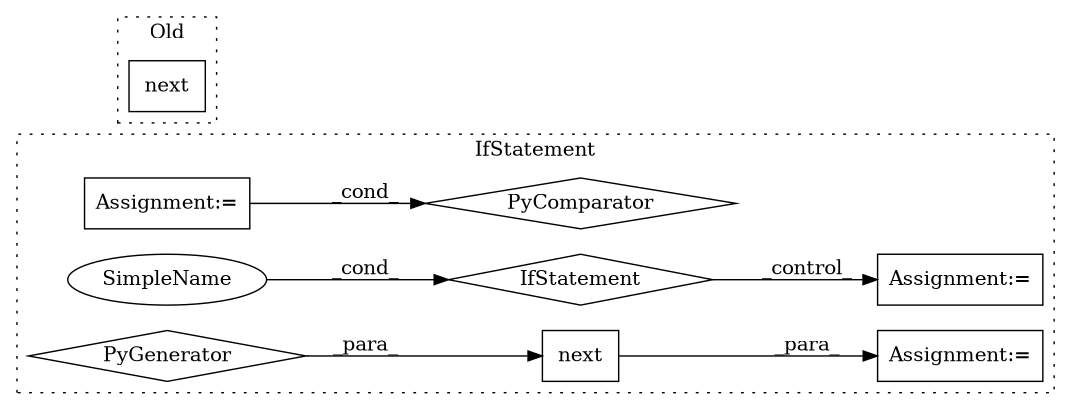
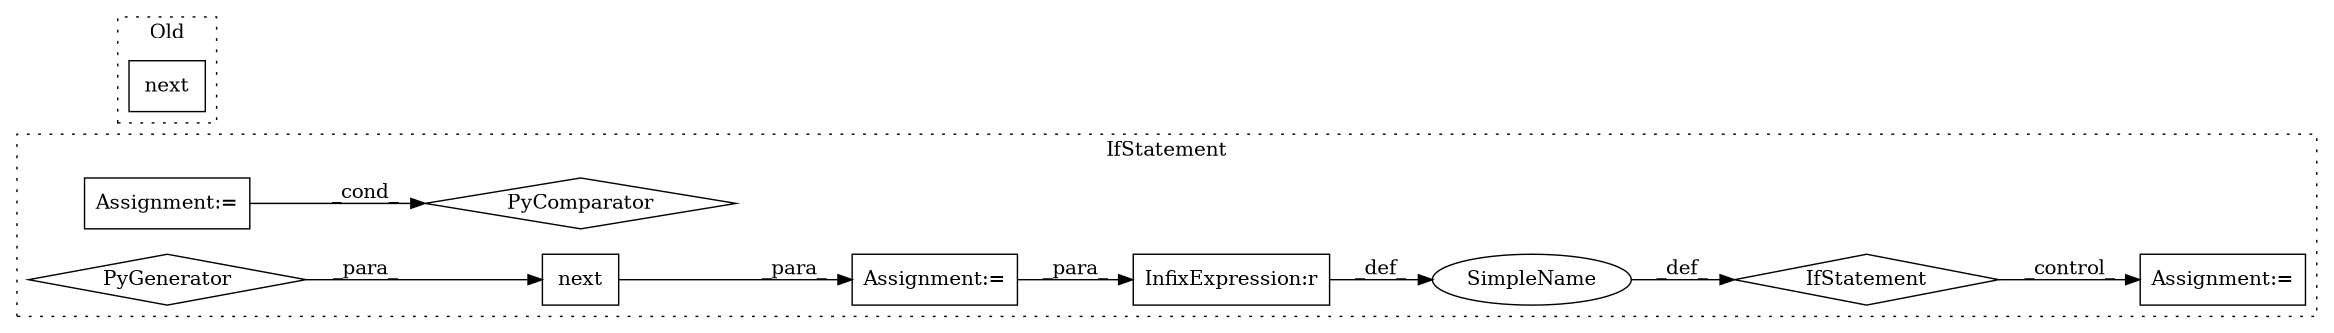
edge "SimpleName" -> "IfStatement": label "_cond_" -> "_def_"
node "InfixExpression:r": added
